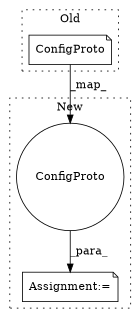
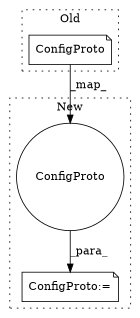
node "Assignment:=": label "Assignment:=" -> "ConfigProto:="
